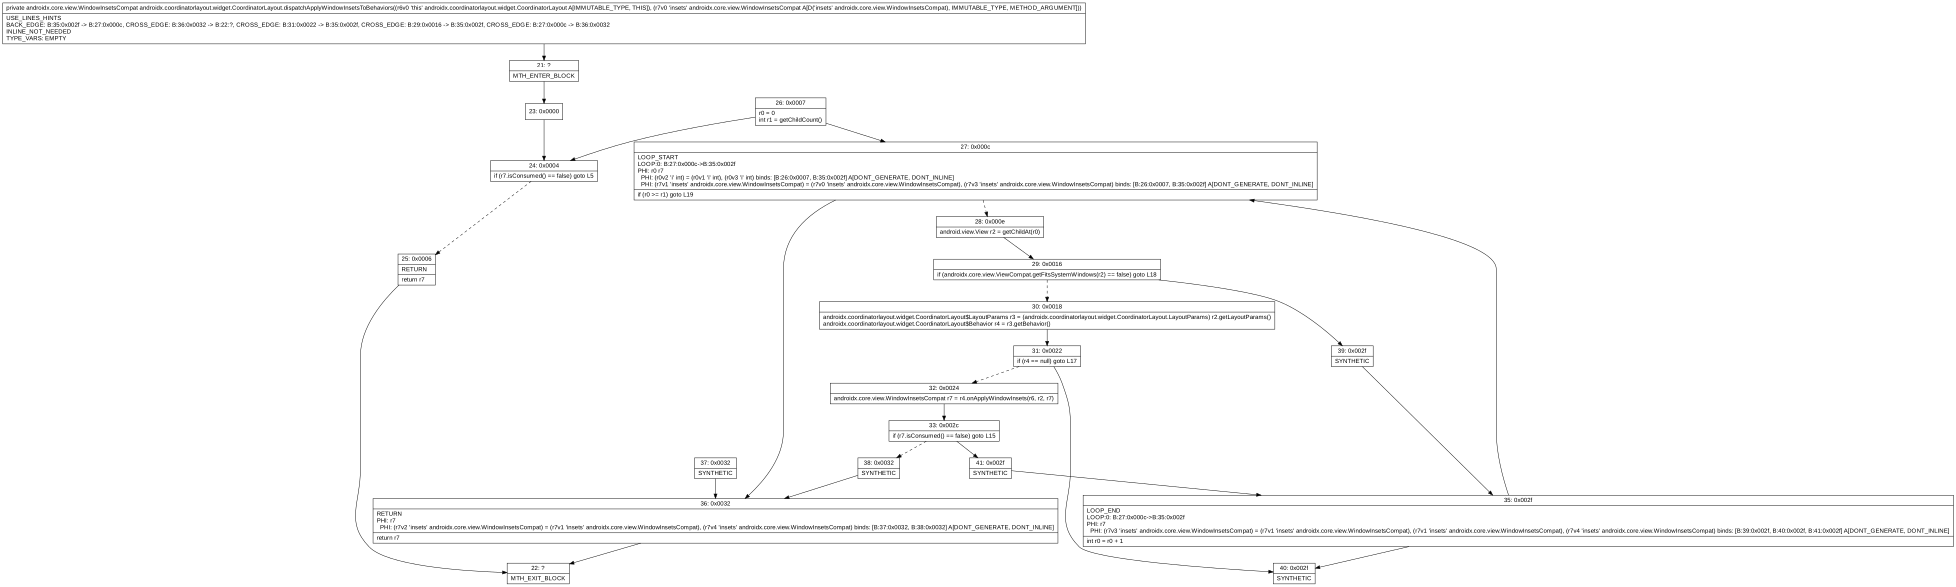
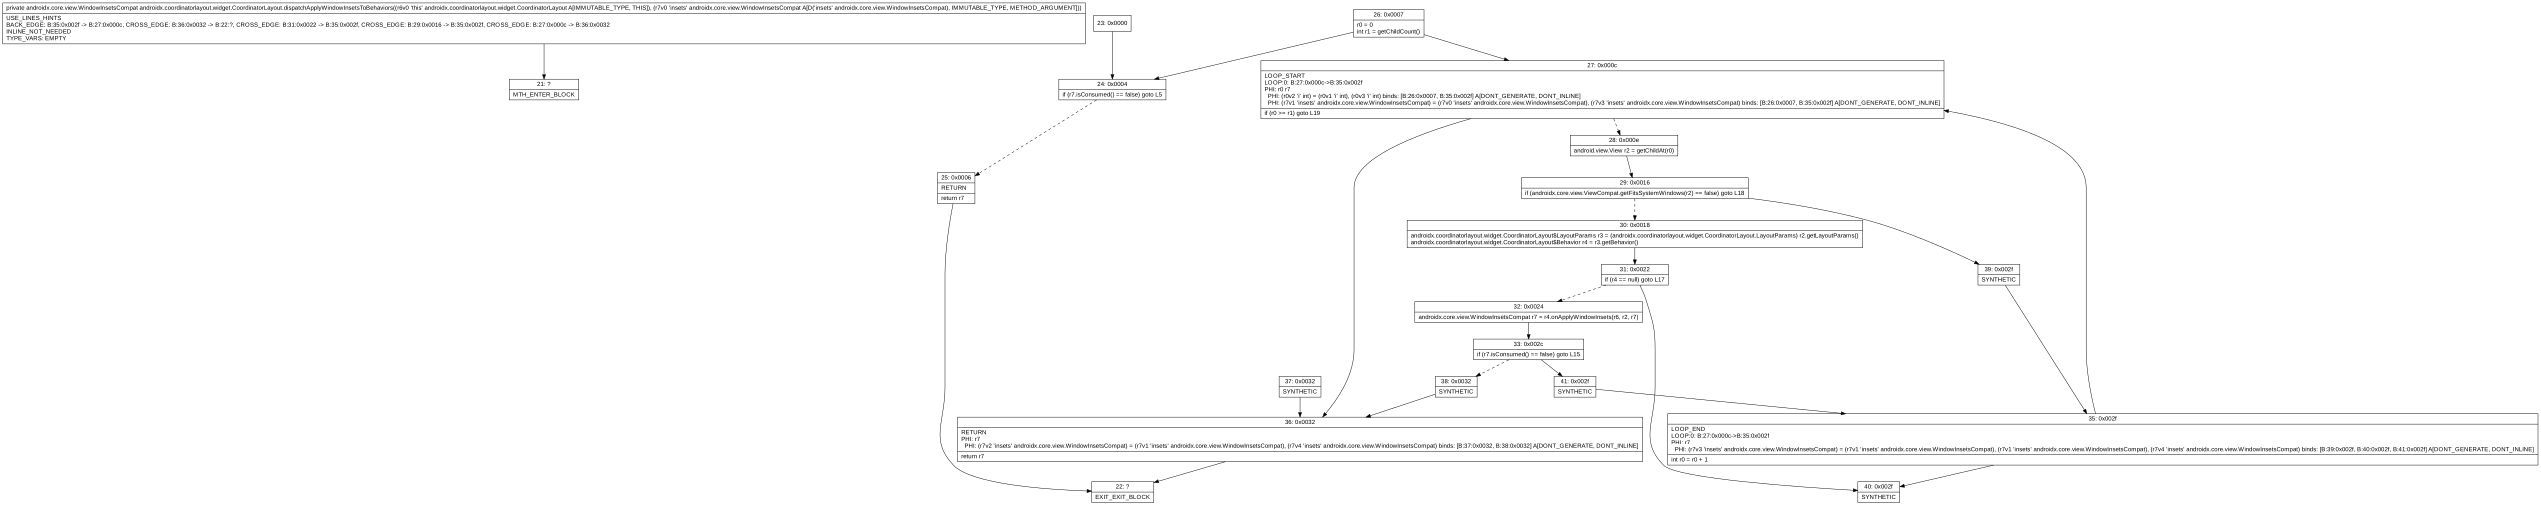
edge "21: ?" -> "23: 0x0000": removed
node "22: ?": text "MTH_EXIT_BLOCK" -> "EXIT_EXIT_BLOCK"
